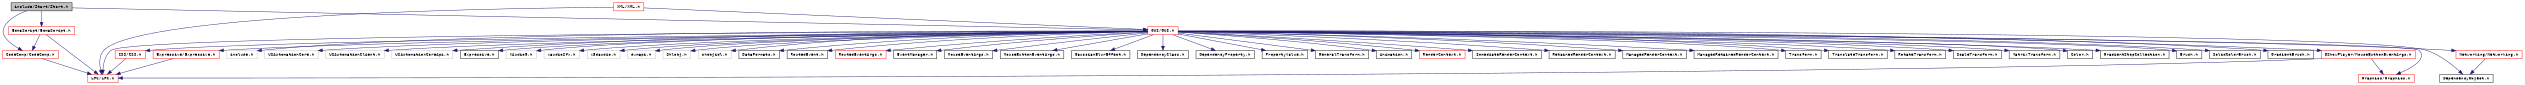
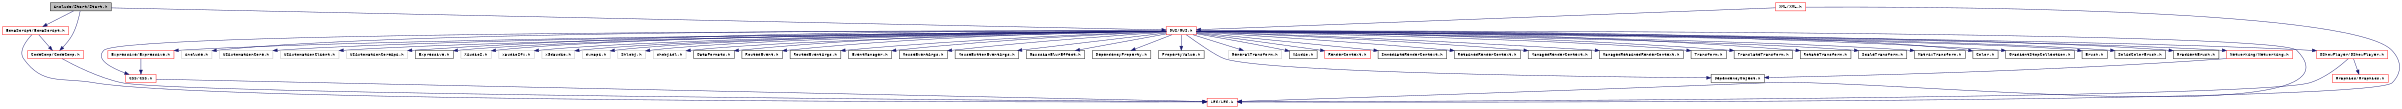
edge "GUI/GUI.h" -> "Graphics/Graphics.h": removed
node "XAudio0.h": label "XAudio0.h" -> "XAudio2.h"
node "RoutedEventArgs.h": color red -> black
node "DependencyClass.h": removed
node "GeneralTransform.h": color black -> grey75
node "Animation.h": label "Animation.h" -> "XAudio.h"
node "DShowPlayer/MouseButtonEventArgs.h": label "DShowPlayer/MouseButtonEventArgs.h" -> "DShowPlayer/DShowPlayer.h"
edge "Expressive/Expressive.h" -> "LFC/LFC.h": now "Expressive/Expressive.h" -> "CSS/CSS.h"
